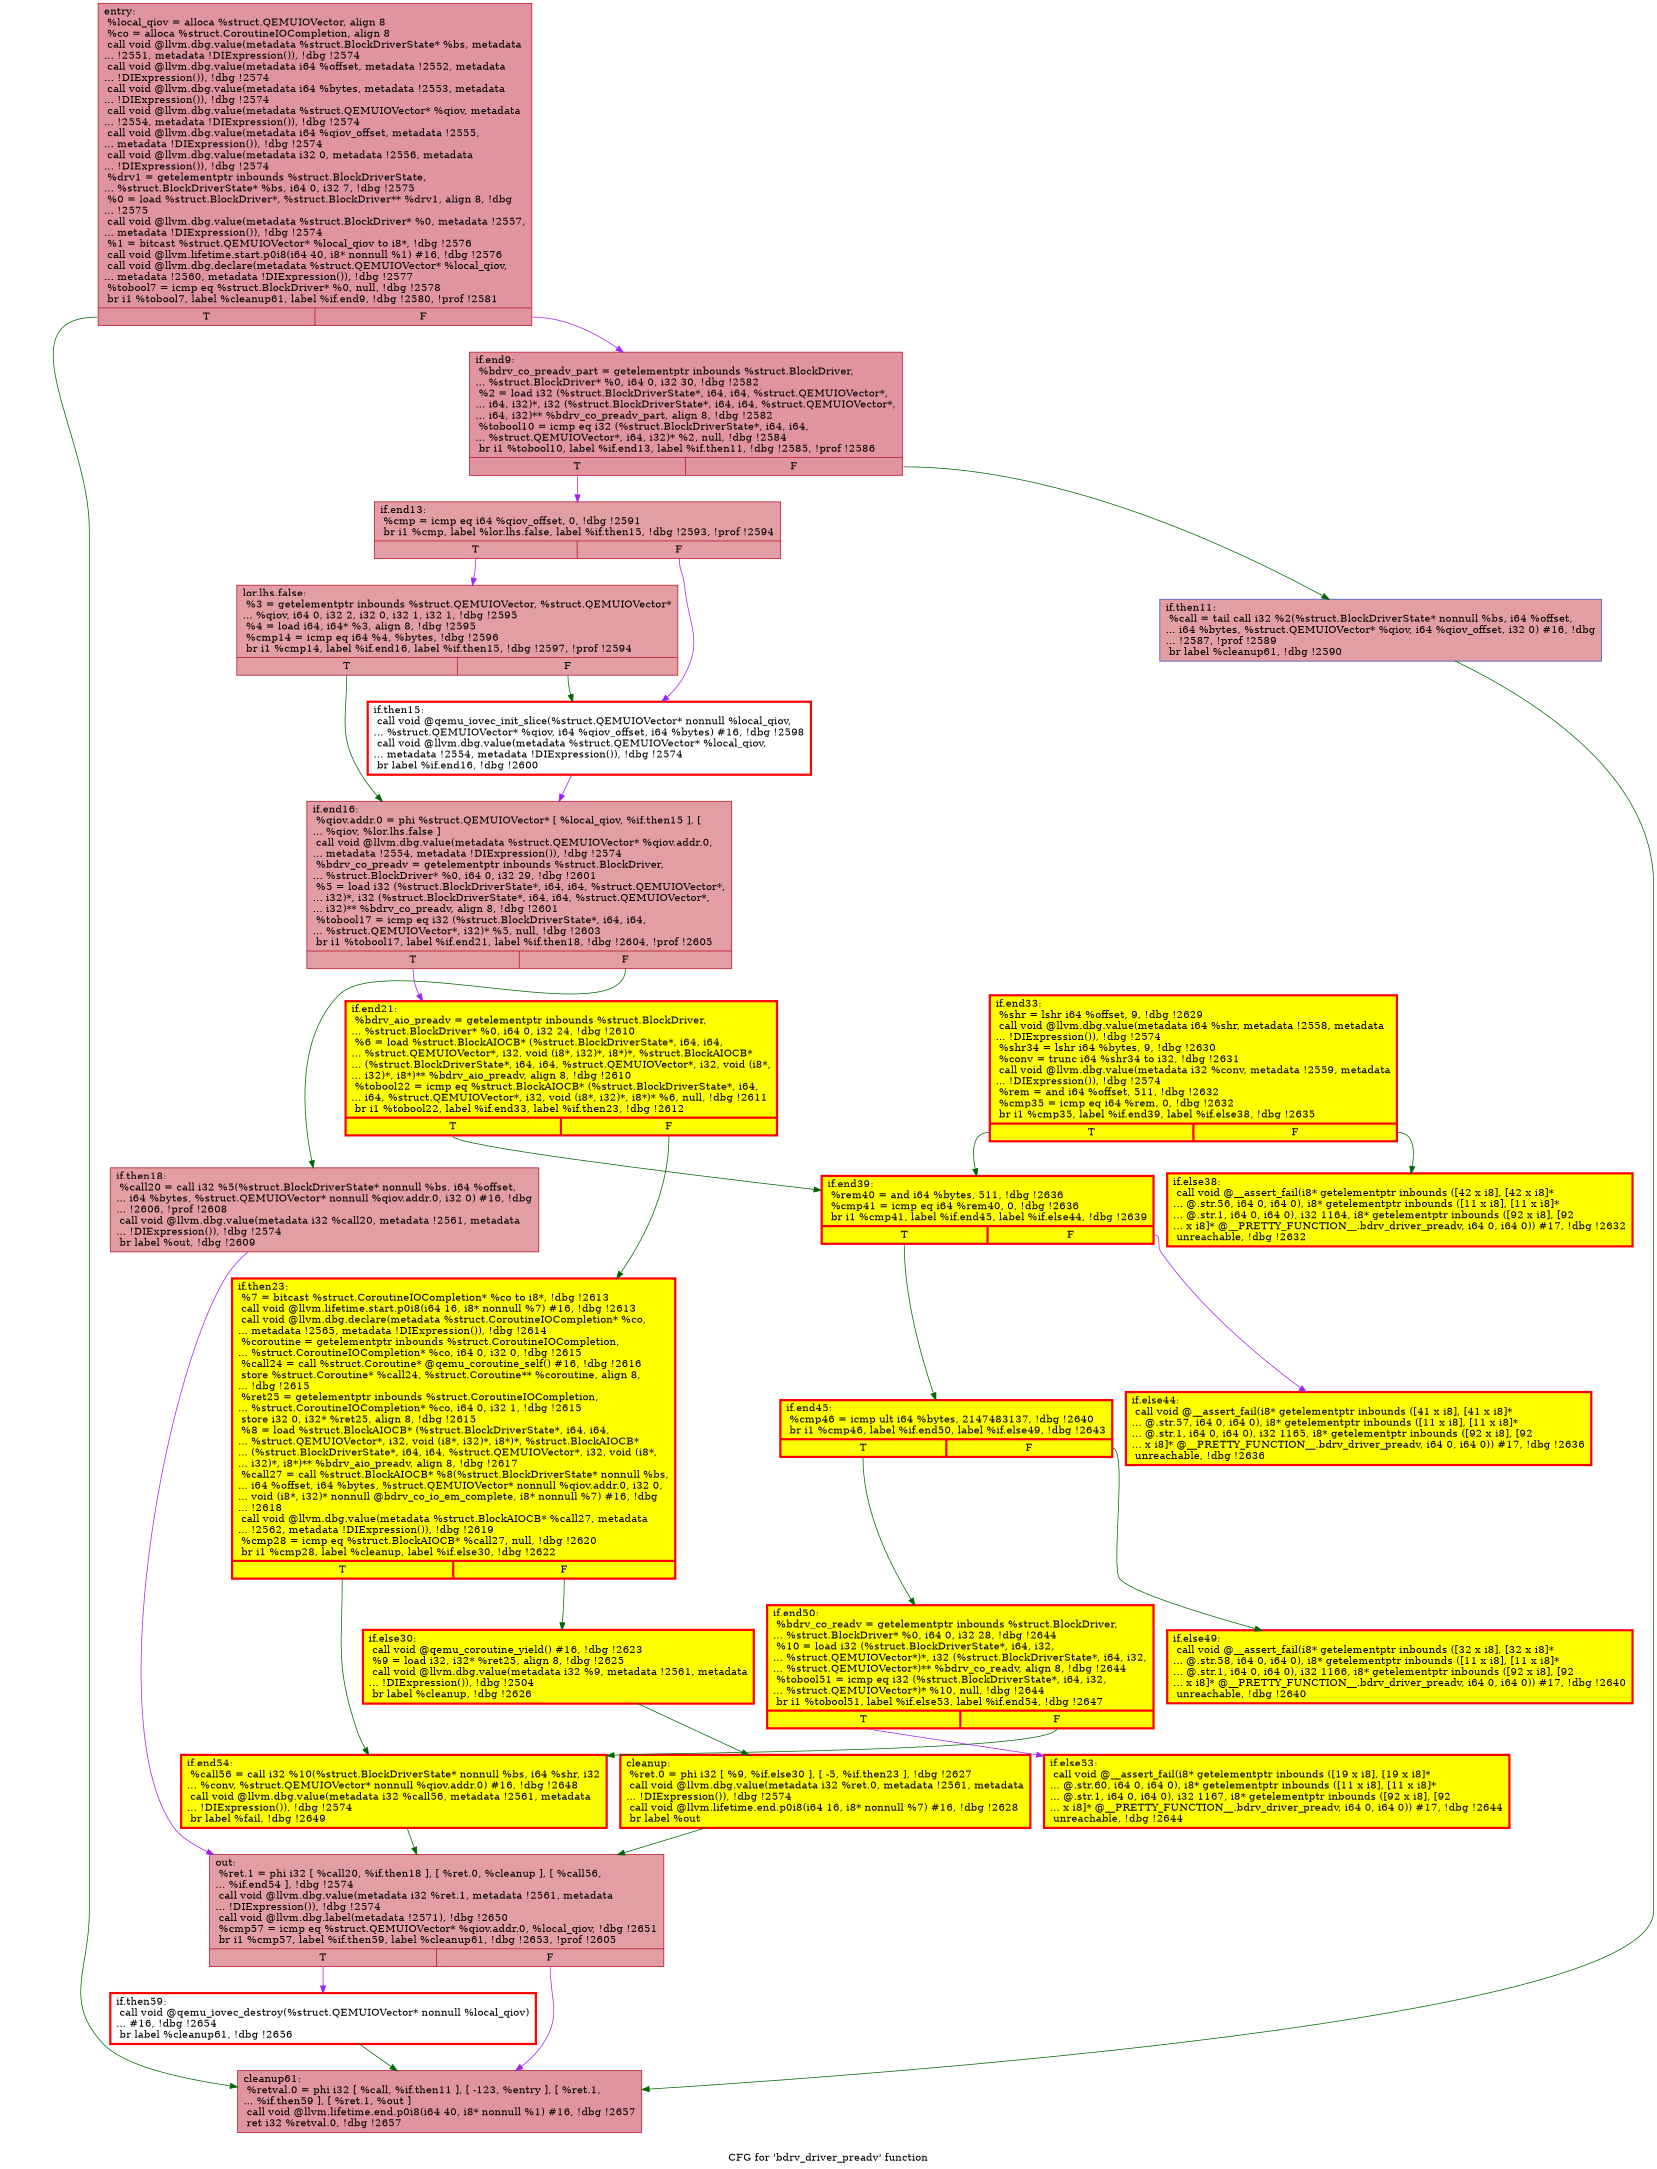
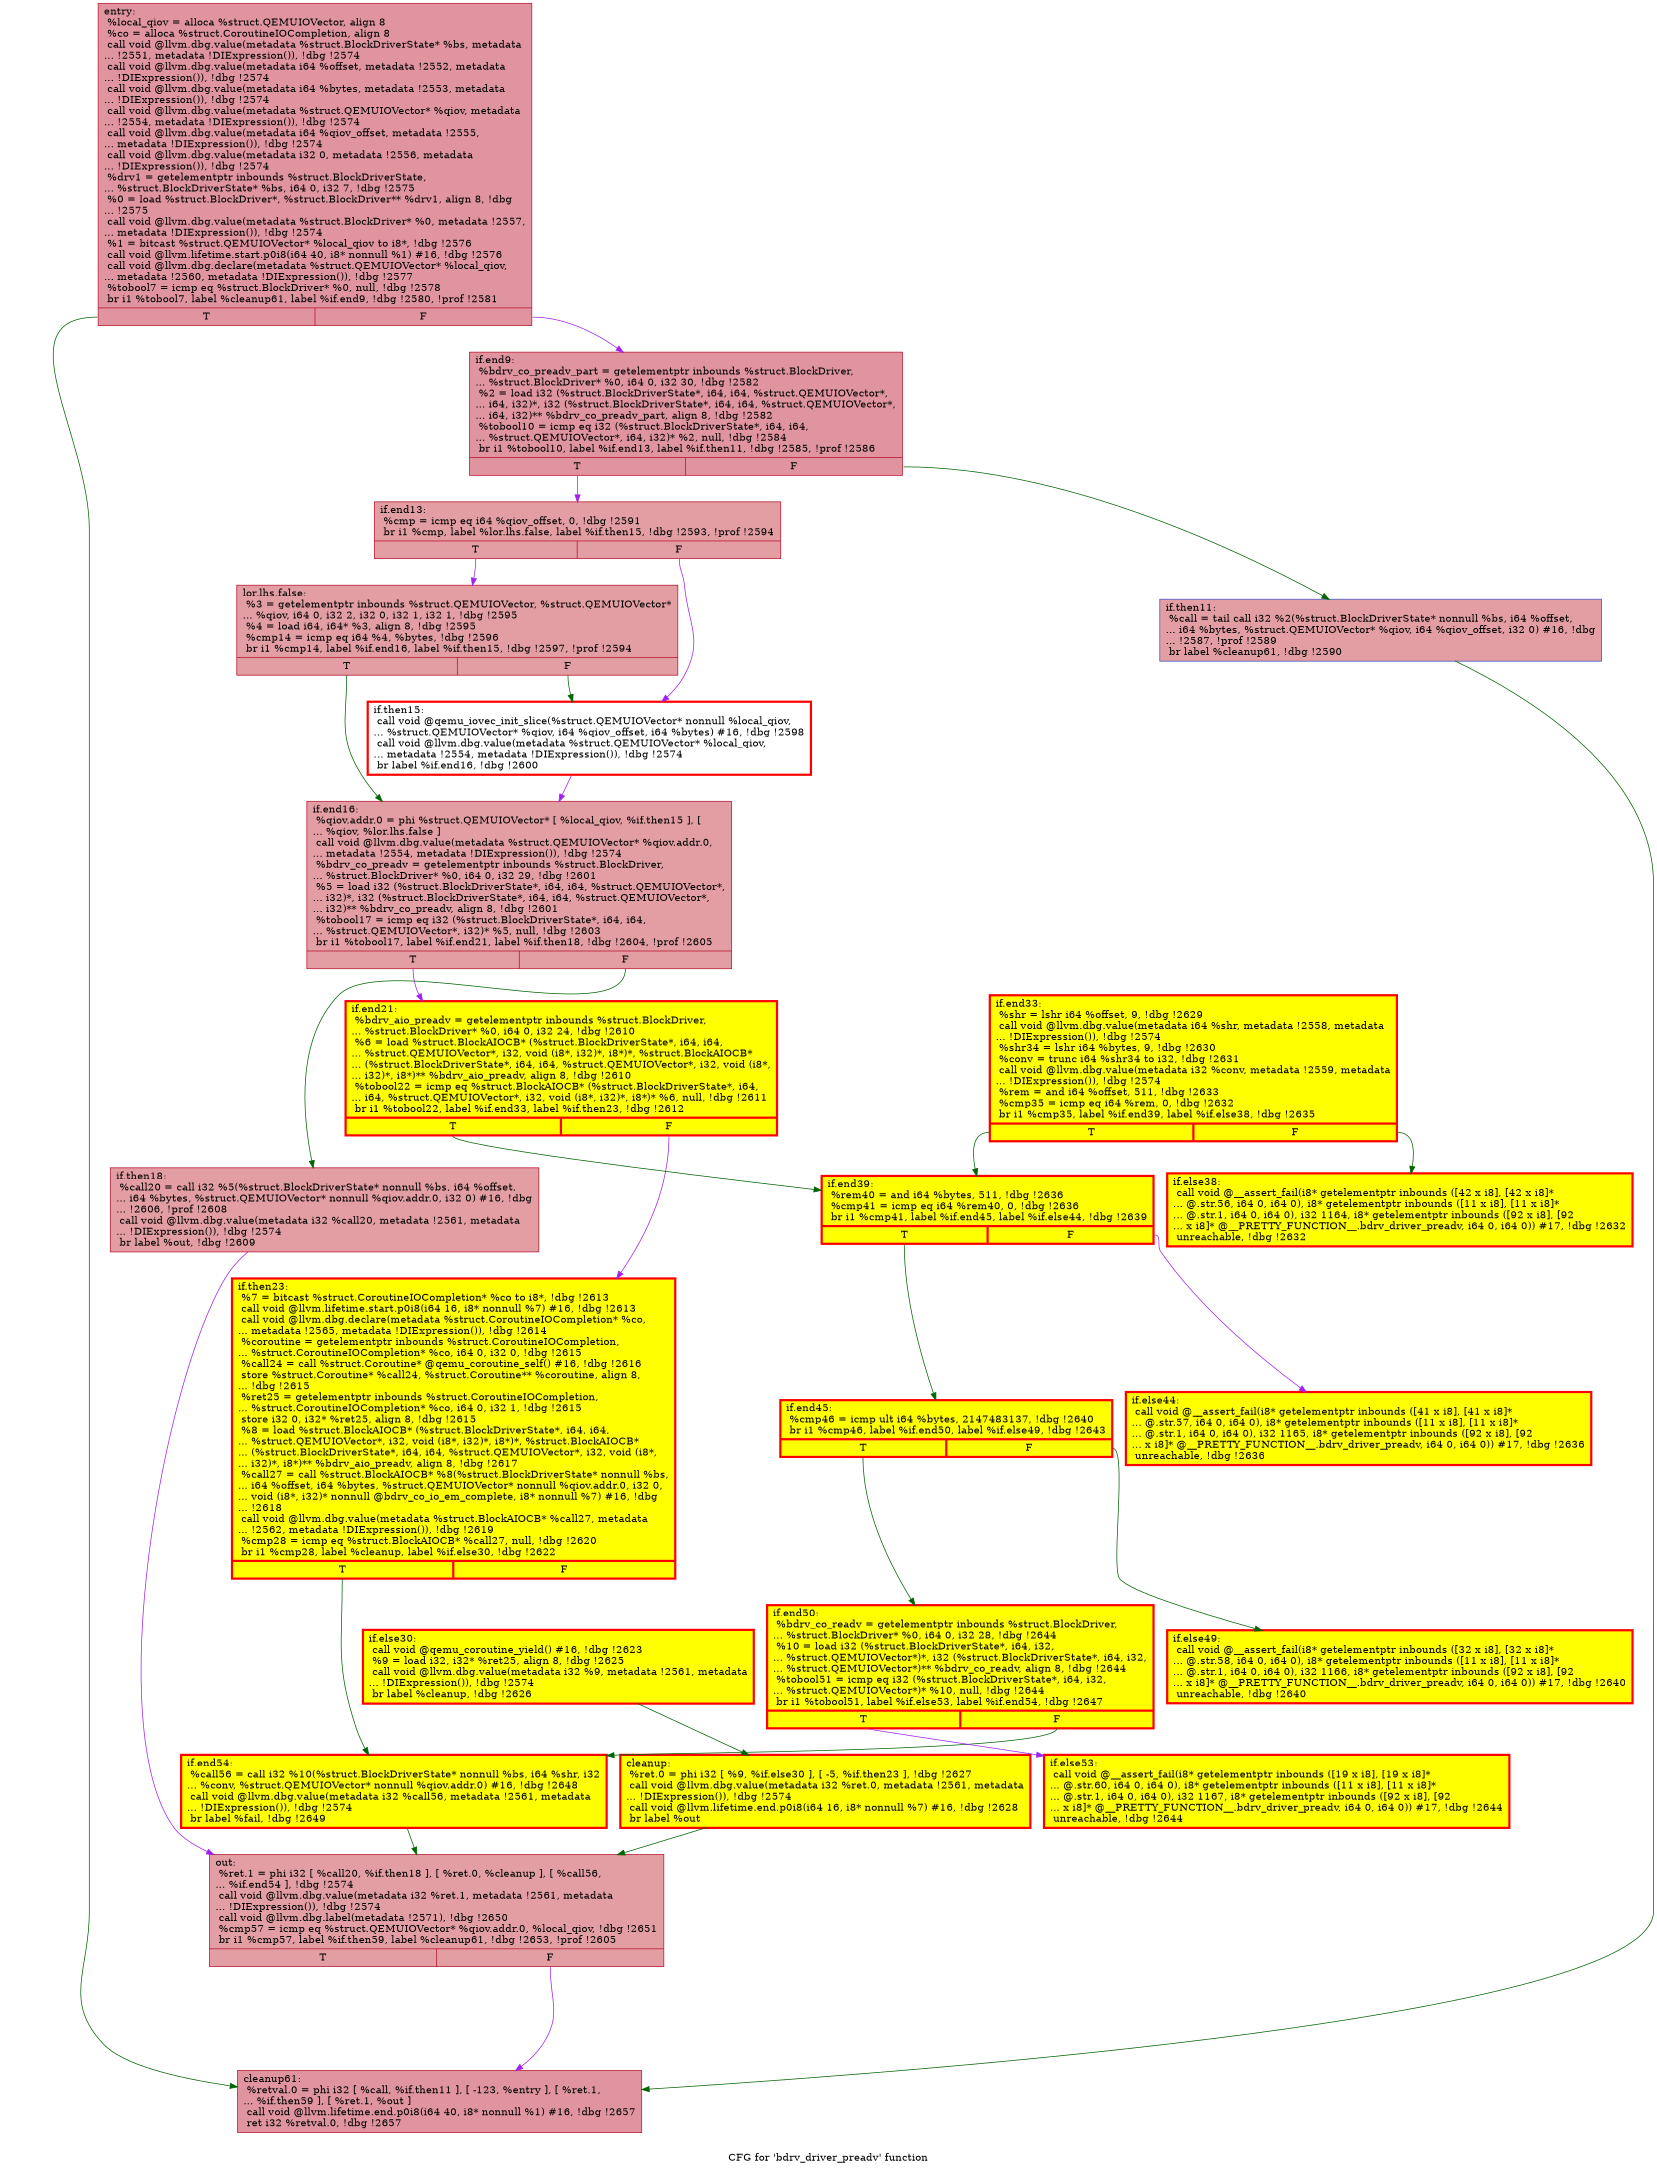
node "if.end33:": text "%rem = and i64 %offset, 511, !dbg !2632" -> "%rem = and i64 %offset, 511, !dbg !2633"
edge "if.end21:" -> "if.then23:": color darkgreen -> purple
edge "if.then23:" -> "if.else30:": removed
node "if.else30:": text "... !DIExpression()), !dbg !2504" -> "... !DIExpression()), !dbg !2574"
node "if.then59:": removed
